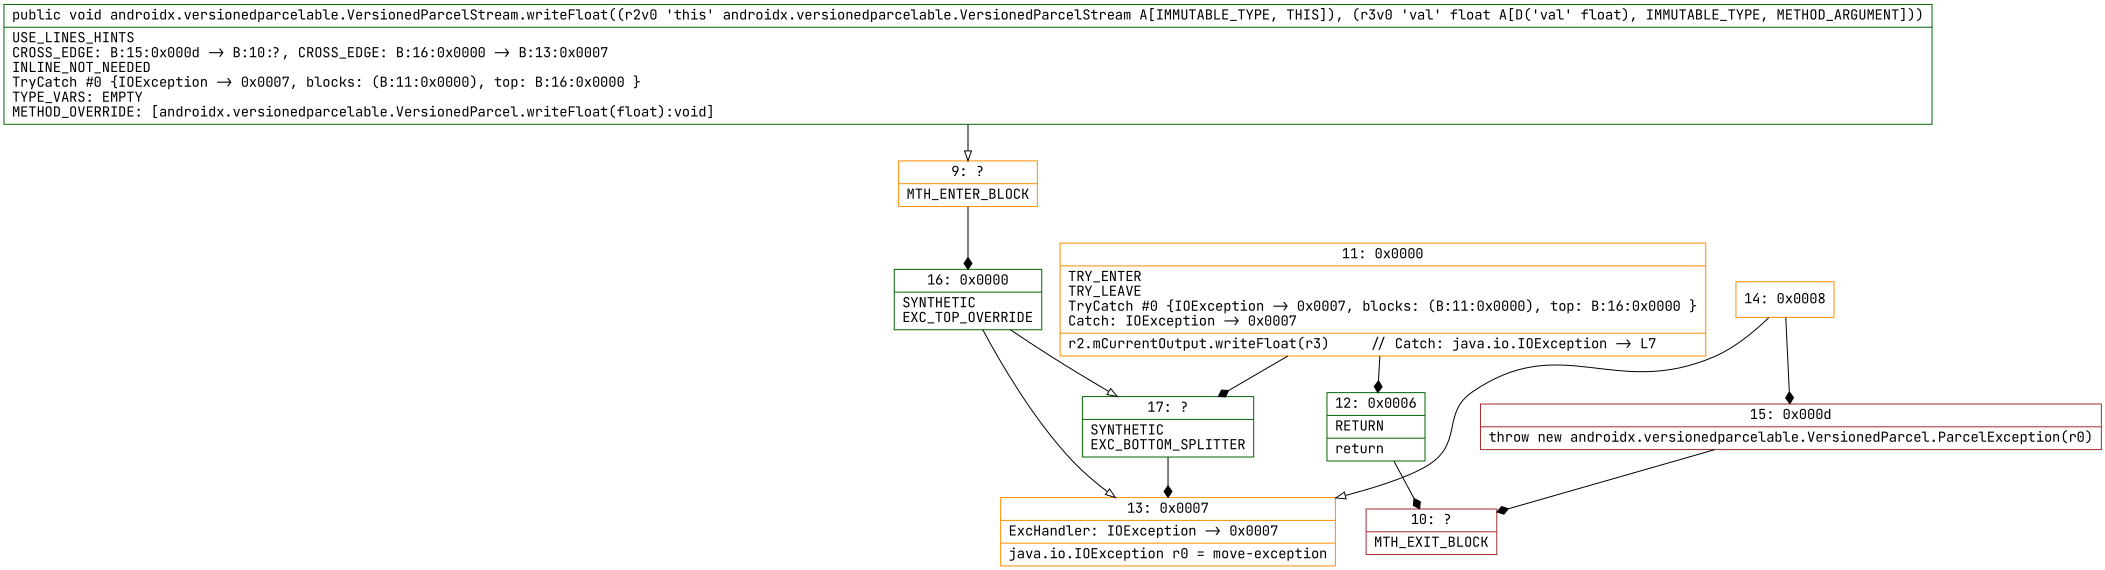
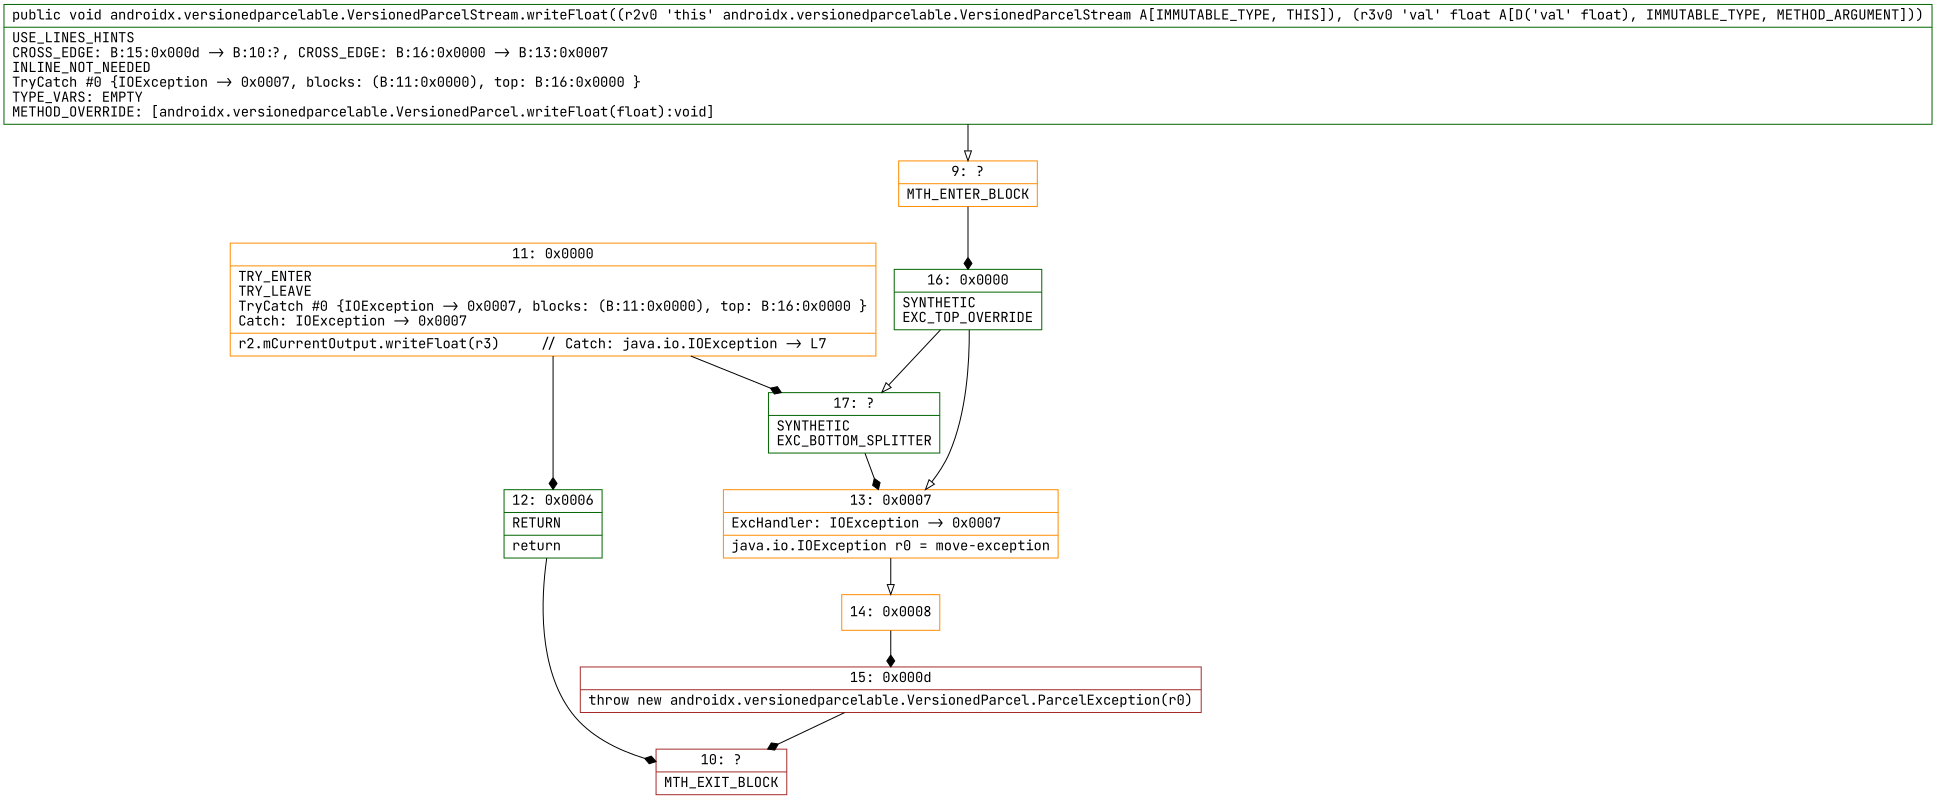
edge "14: 0x0008" -> "13: 0x0007": reversed
